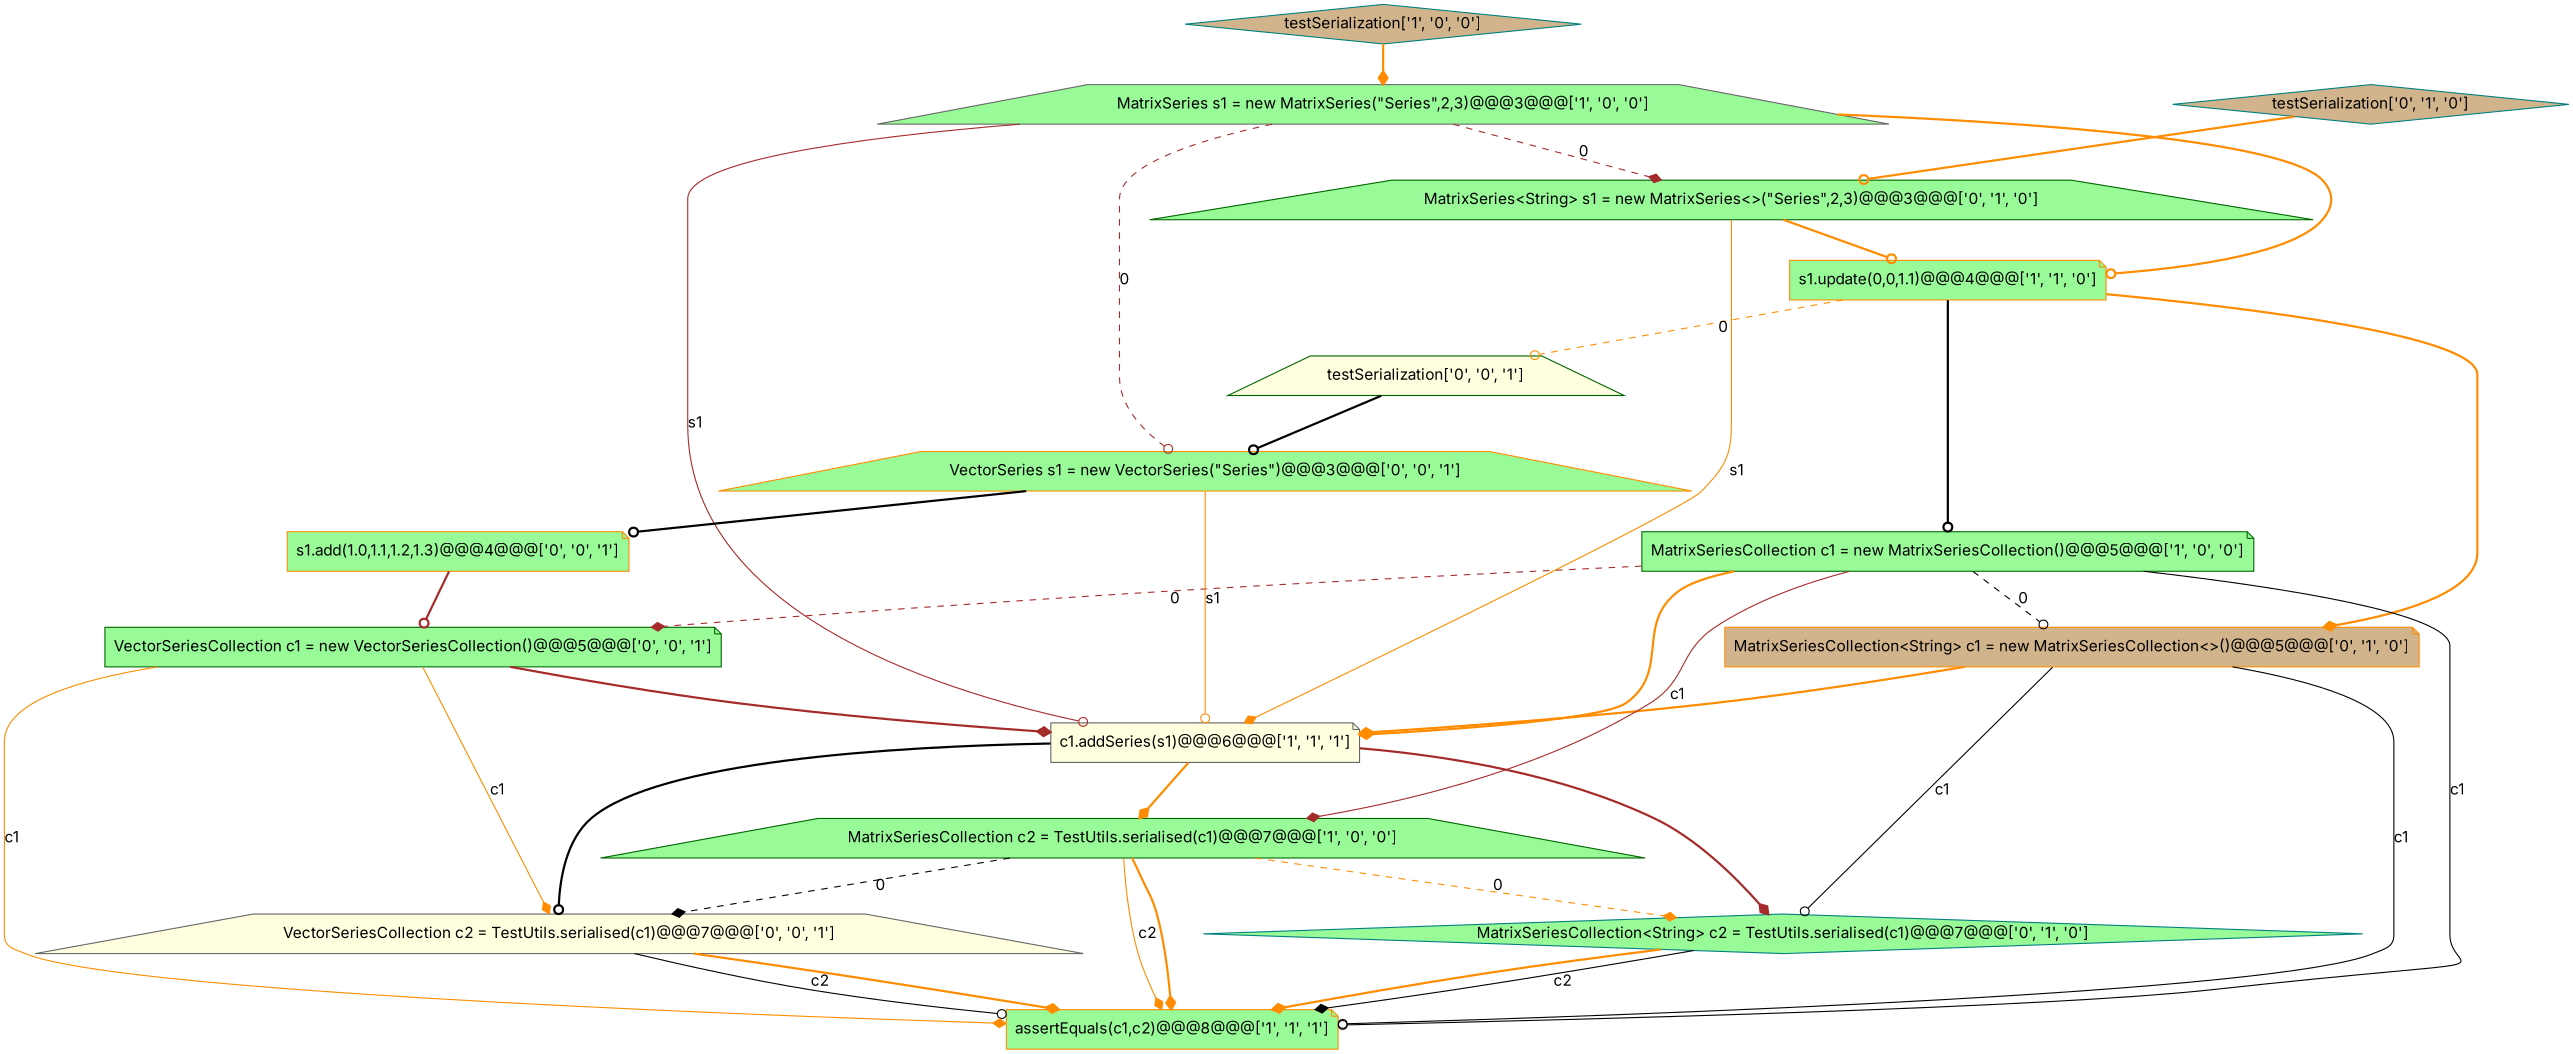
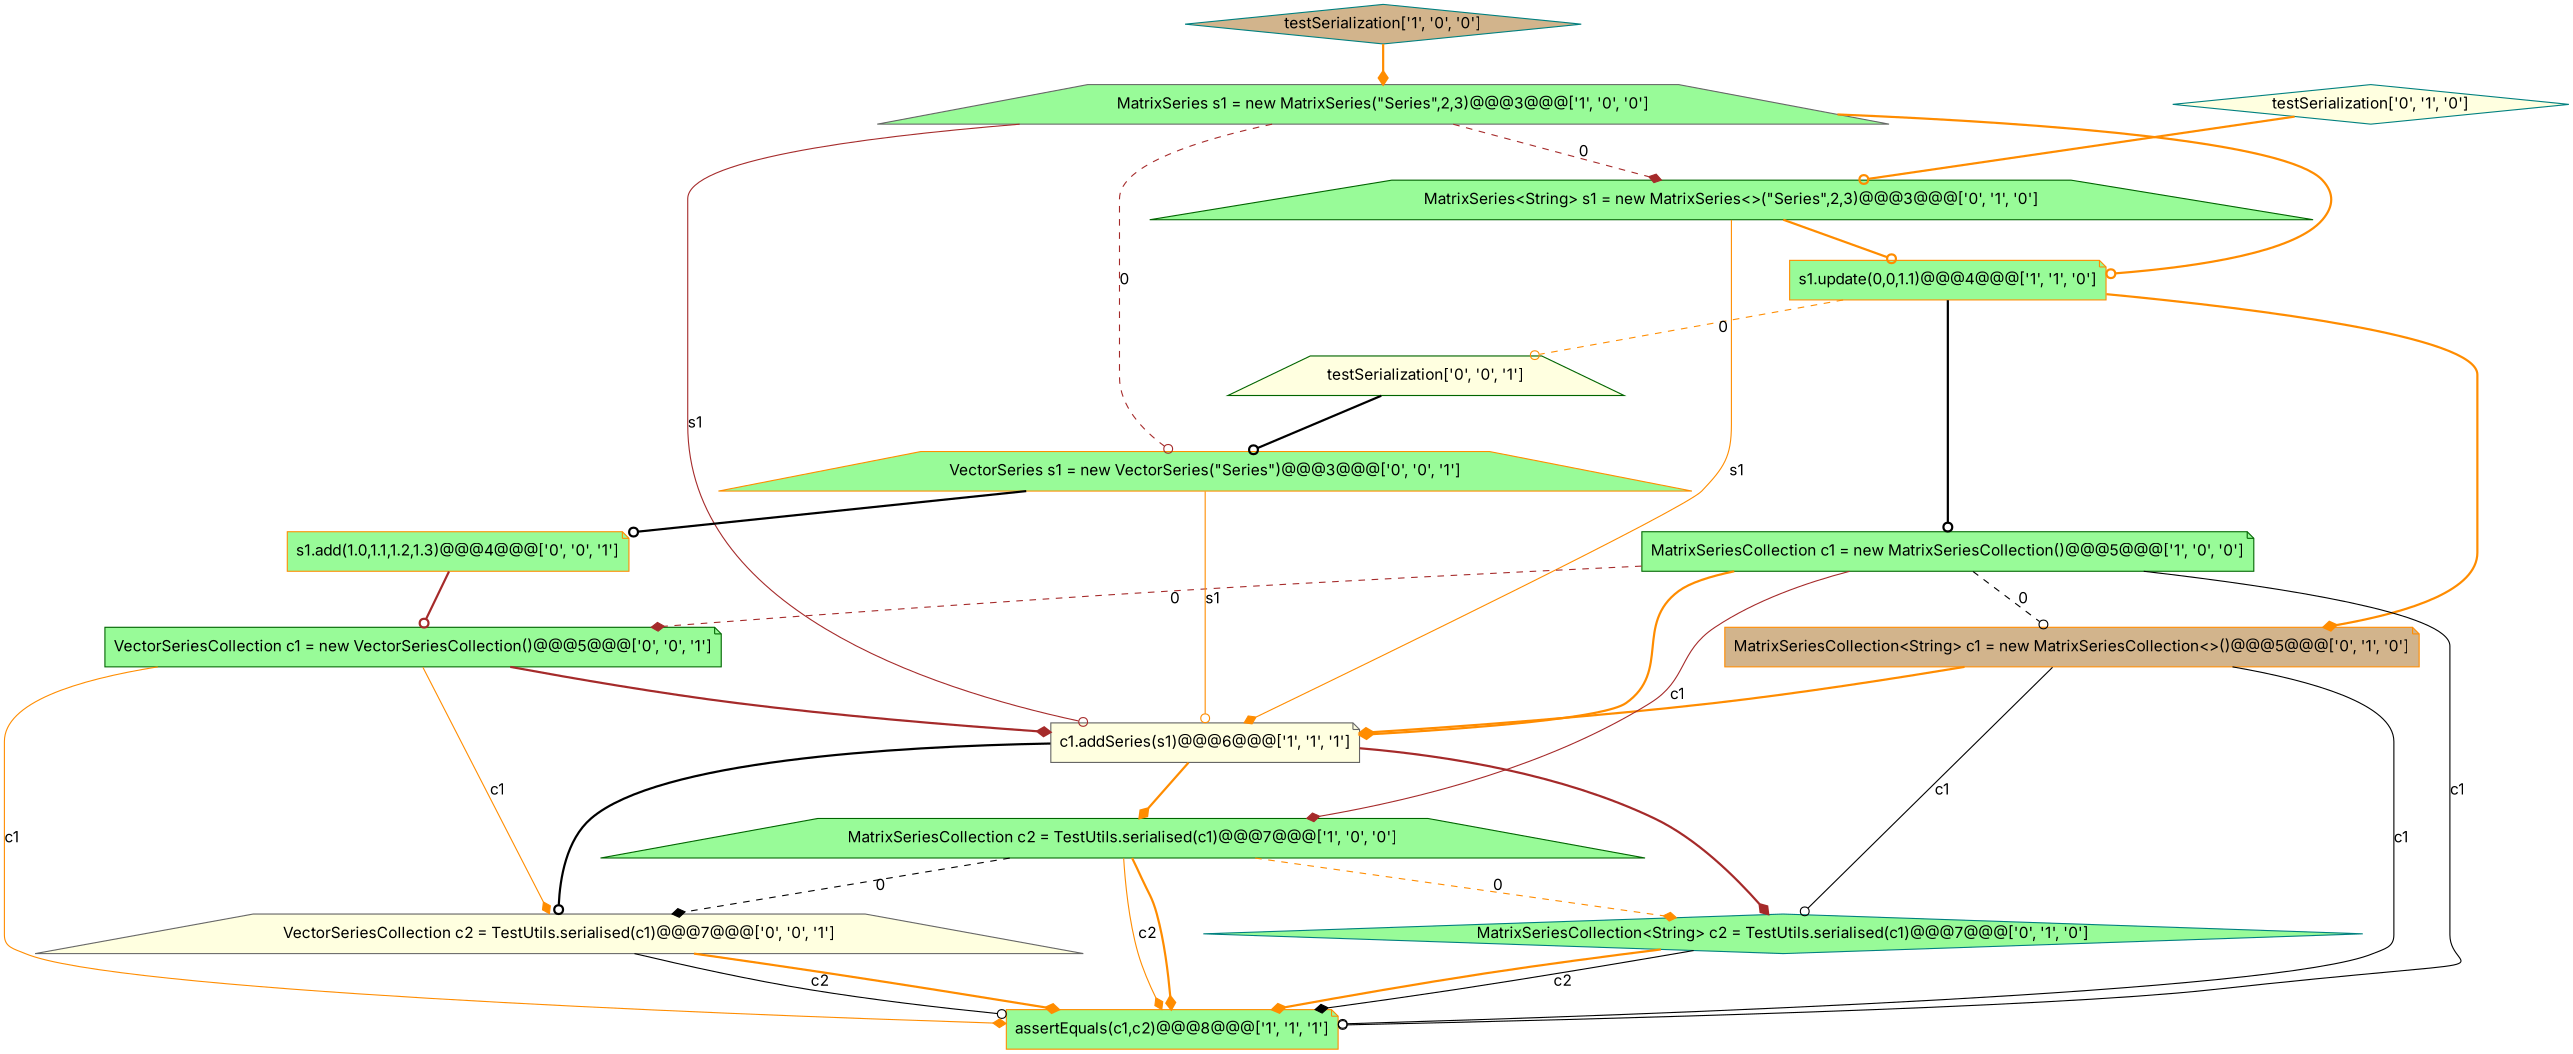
node "testSerialization['0', '1', '0']": fillcolor tan -> lightyellow
